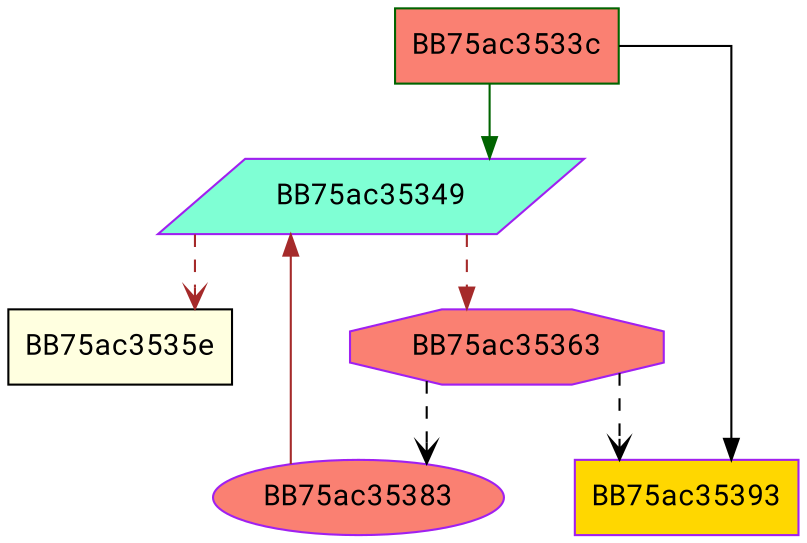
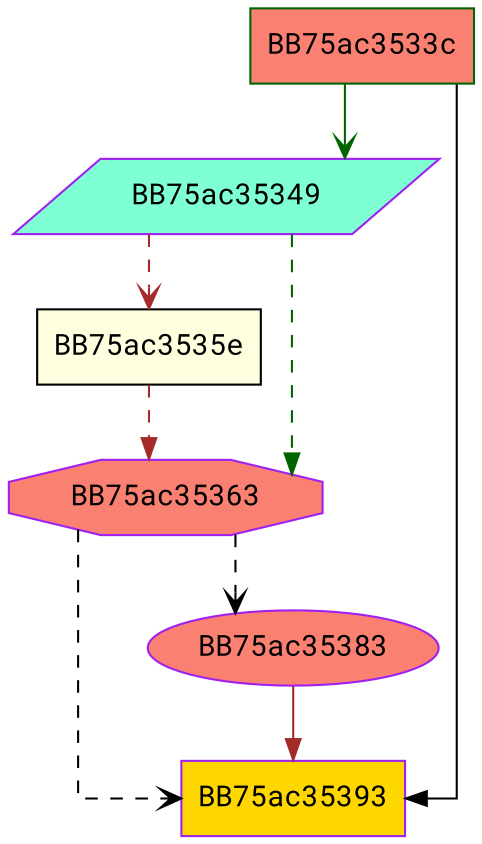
edge "BB75ac3533c" -> "BB75ac35349": arrowhead normal -> vee
edge "BB75ac35349" -> "BB75ac35363": color brown -> darkgreen
edge "BB75ac35383" -> "BB75ac35349": now "BB75ac35383" -> "BB75ac35393"
edge "BB75ac3535e" -> "BB75ac35363": added
